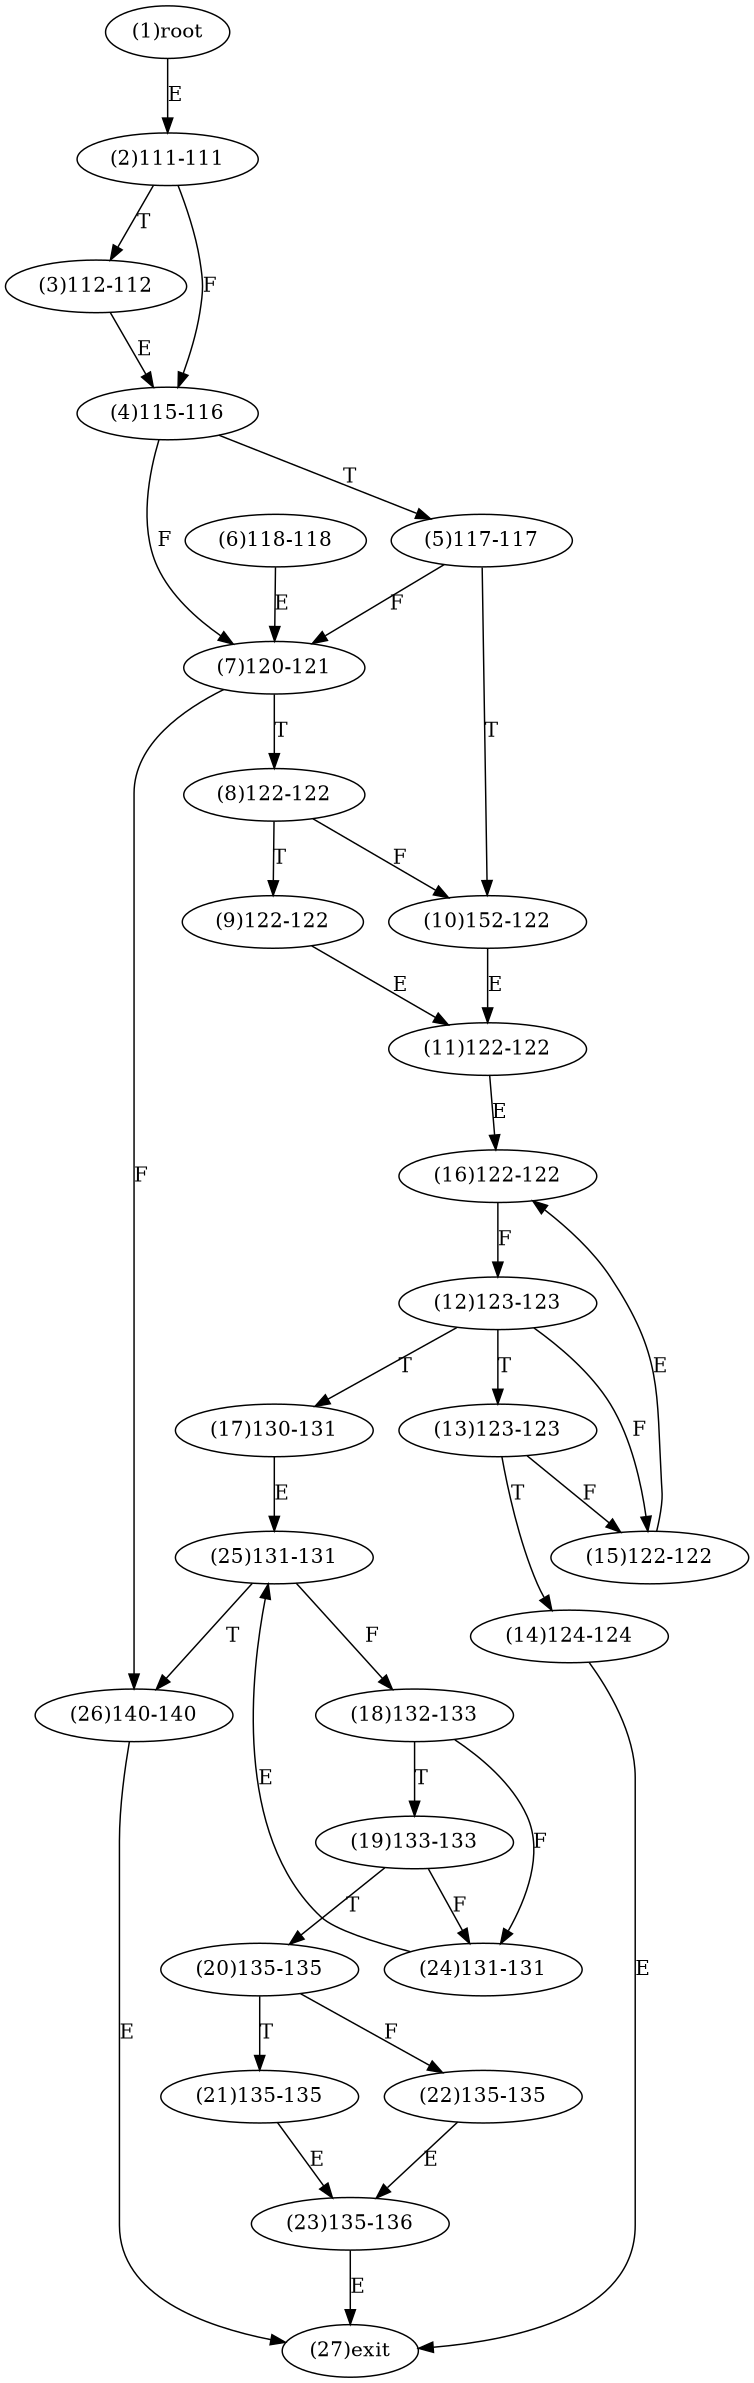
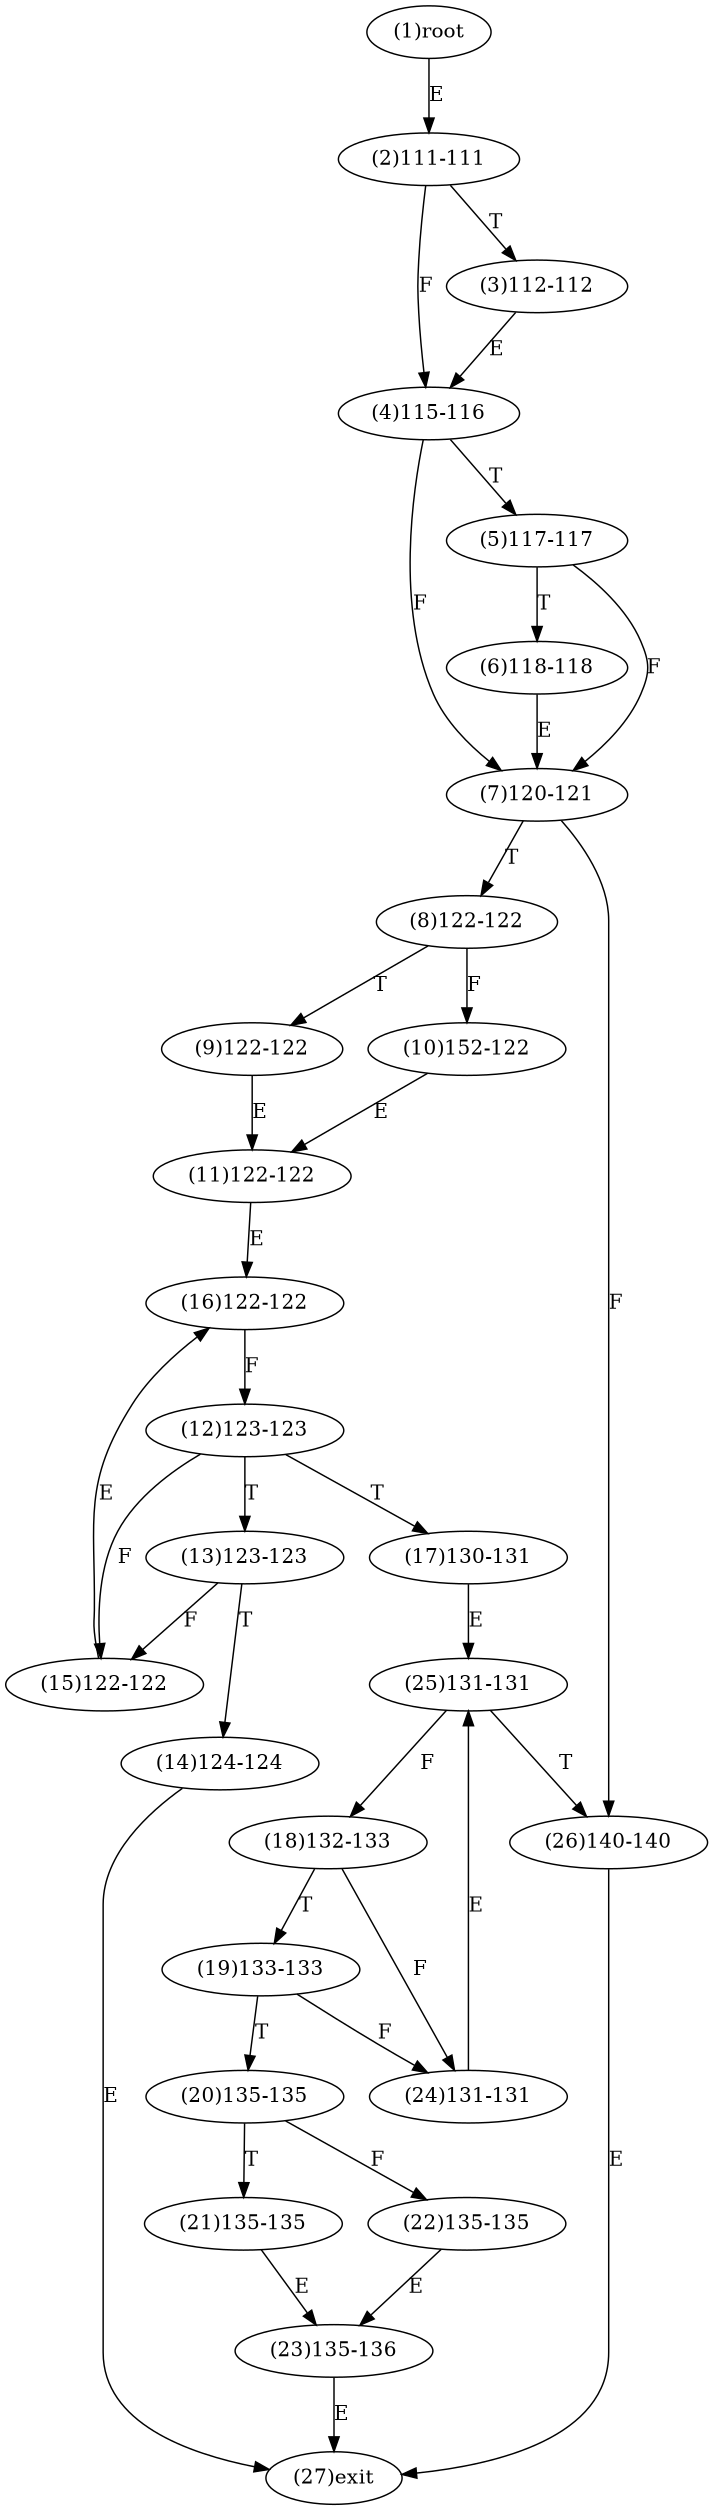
edge "(5)117-117" -> "(10)152-122": now "(5)117-117" -> "(6)118-118"
